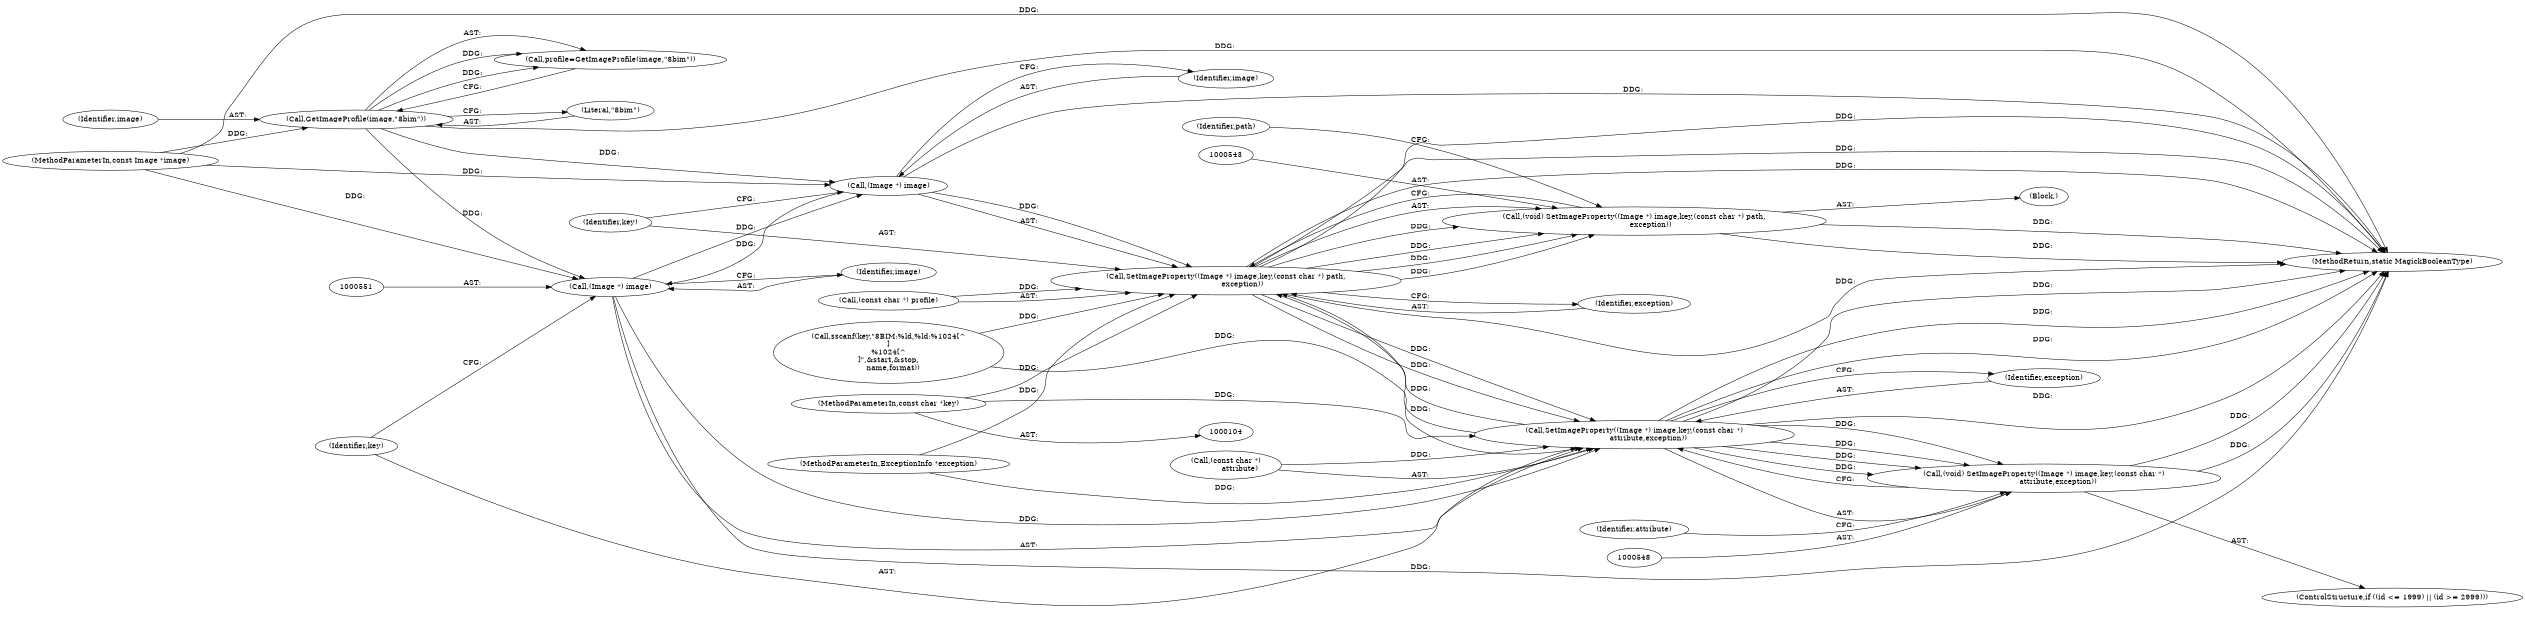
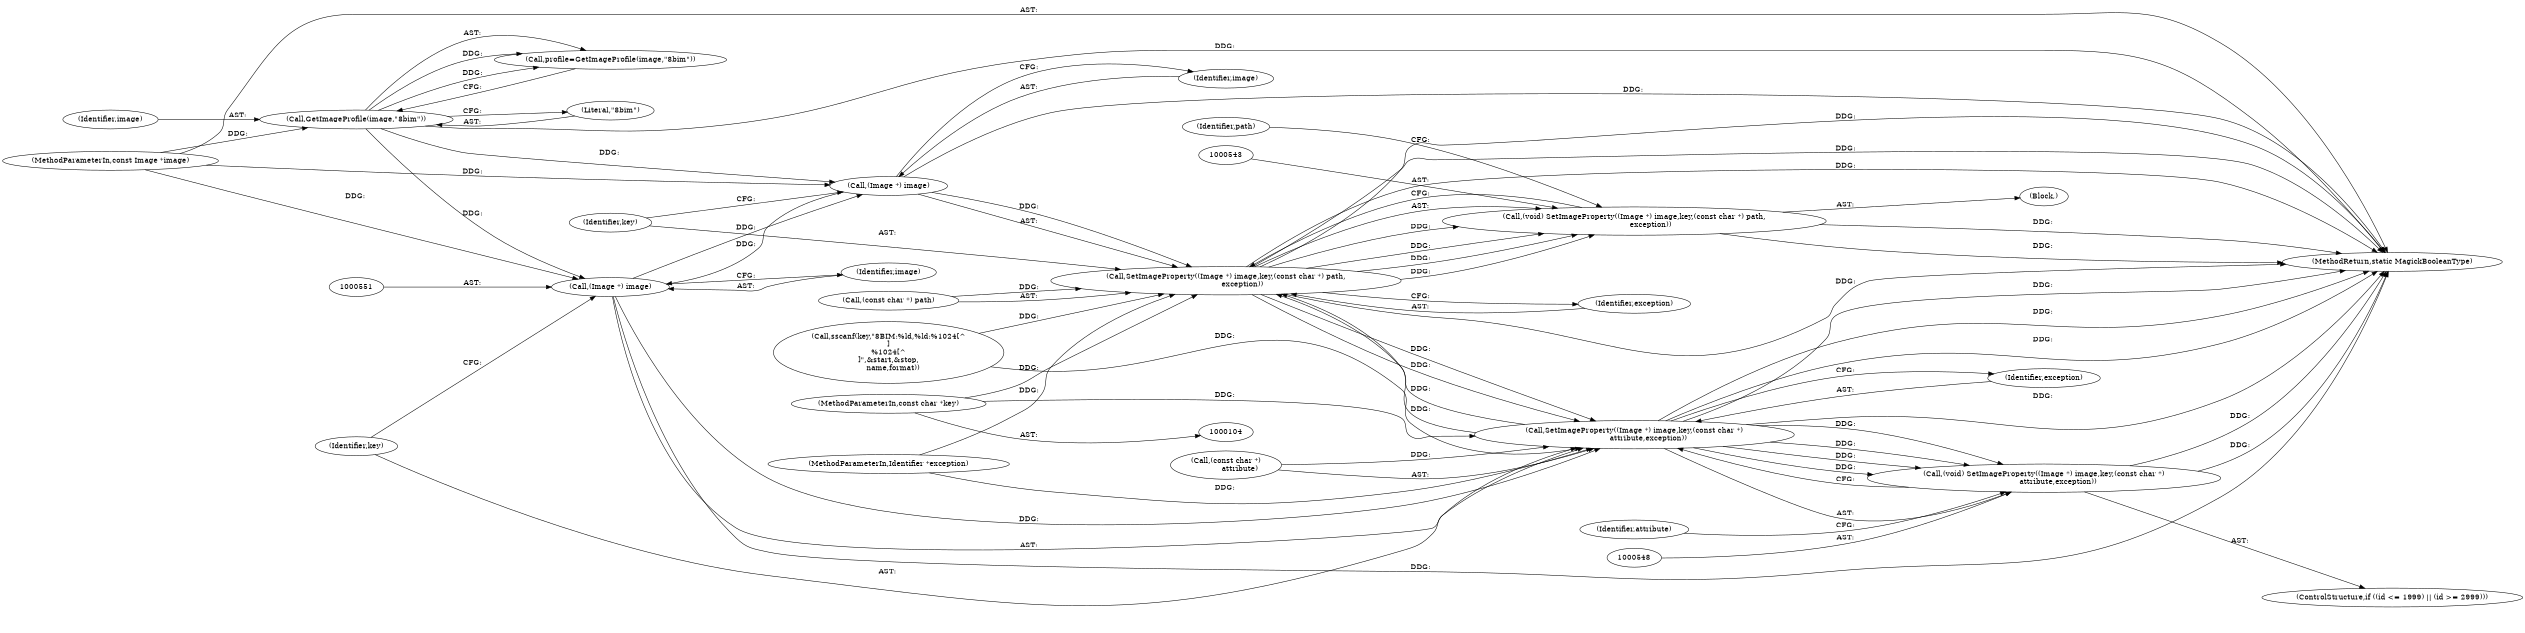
edge "(MethodParameterIn,const Image *image)" -> "(MethodReturn,static MagickBooleanType)": label "DDG: " -> "AST: "
node "(Call,(const char *) profile)": label "(Call,(const char *) profile)" -> "(Call,(const char *) path)"
node "(MethodParameterIn,ExceptionInfo *exception)": label "(MethodParameterIn,ExceptionInfo *exception)" -> "(MethodParameterIn,Identifier *exception)"
